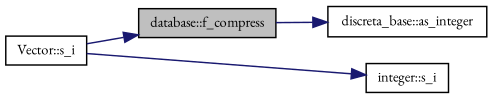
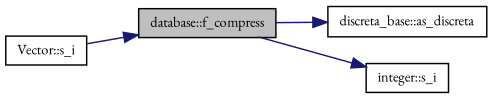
node "discreta_base::as_integer": label "discreta_base::as_integer" -> "discreta_base::as_discreta"
edge "Vector::s_i" -> "integer::s_i": now "database::f_compress" -> "integer::s_i"
